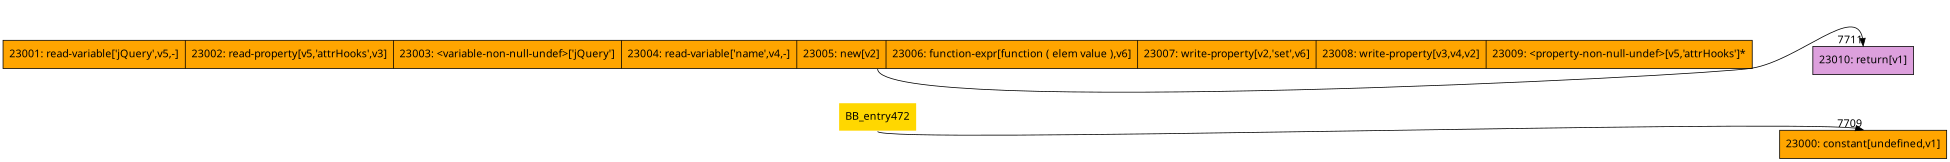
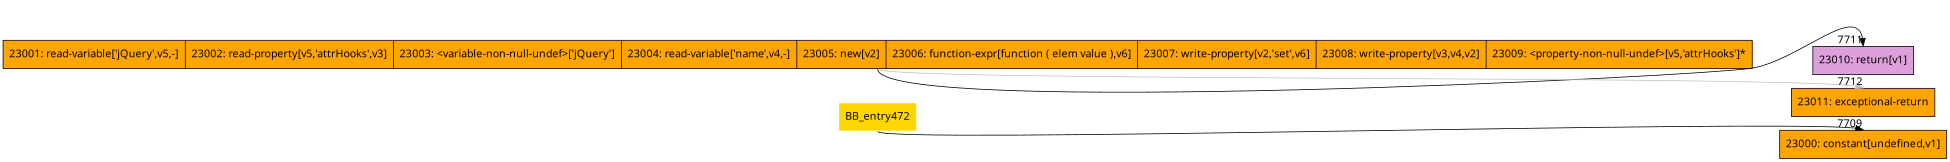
node "23011: exceptional-return": added
